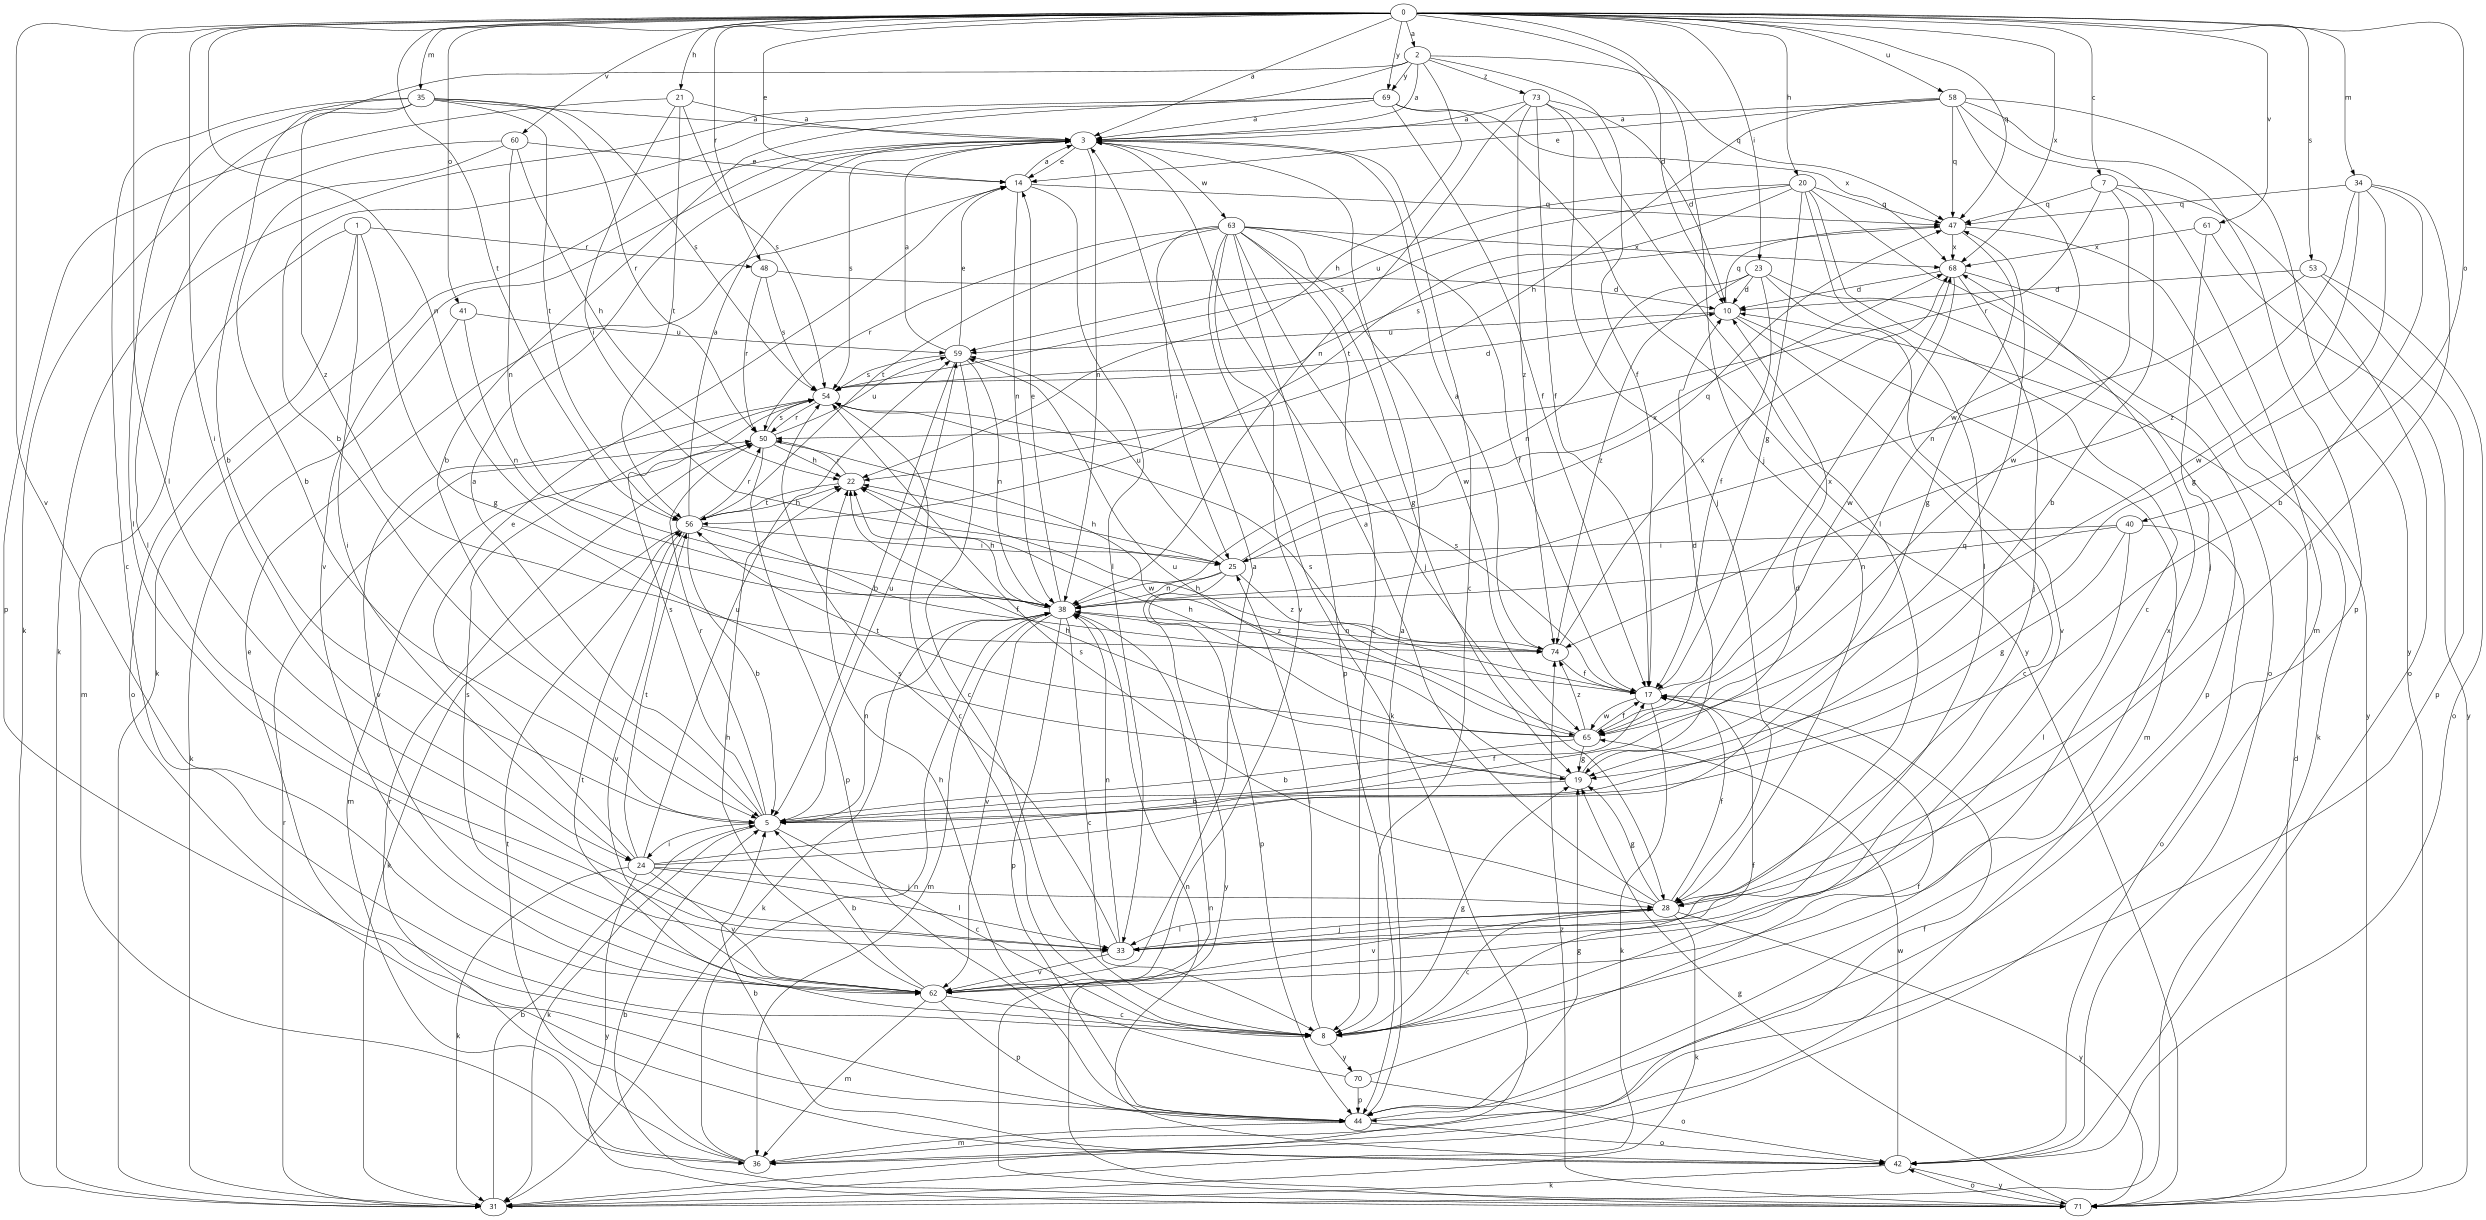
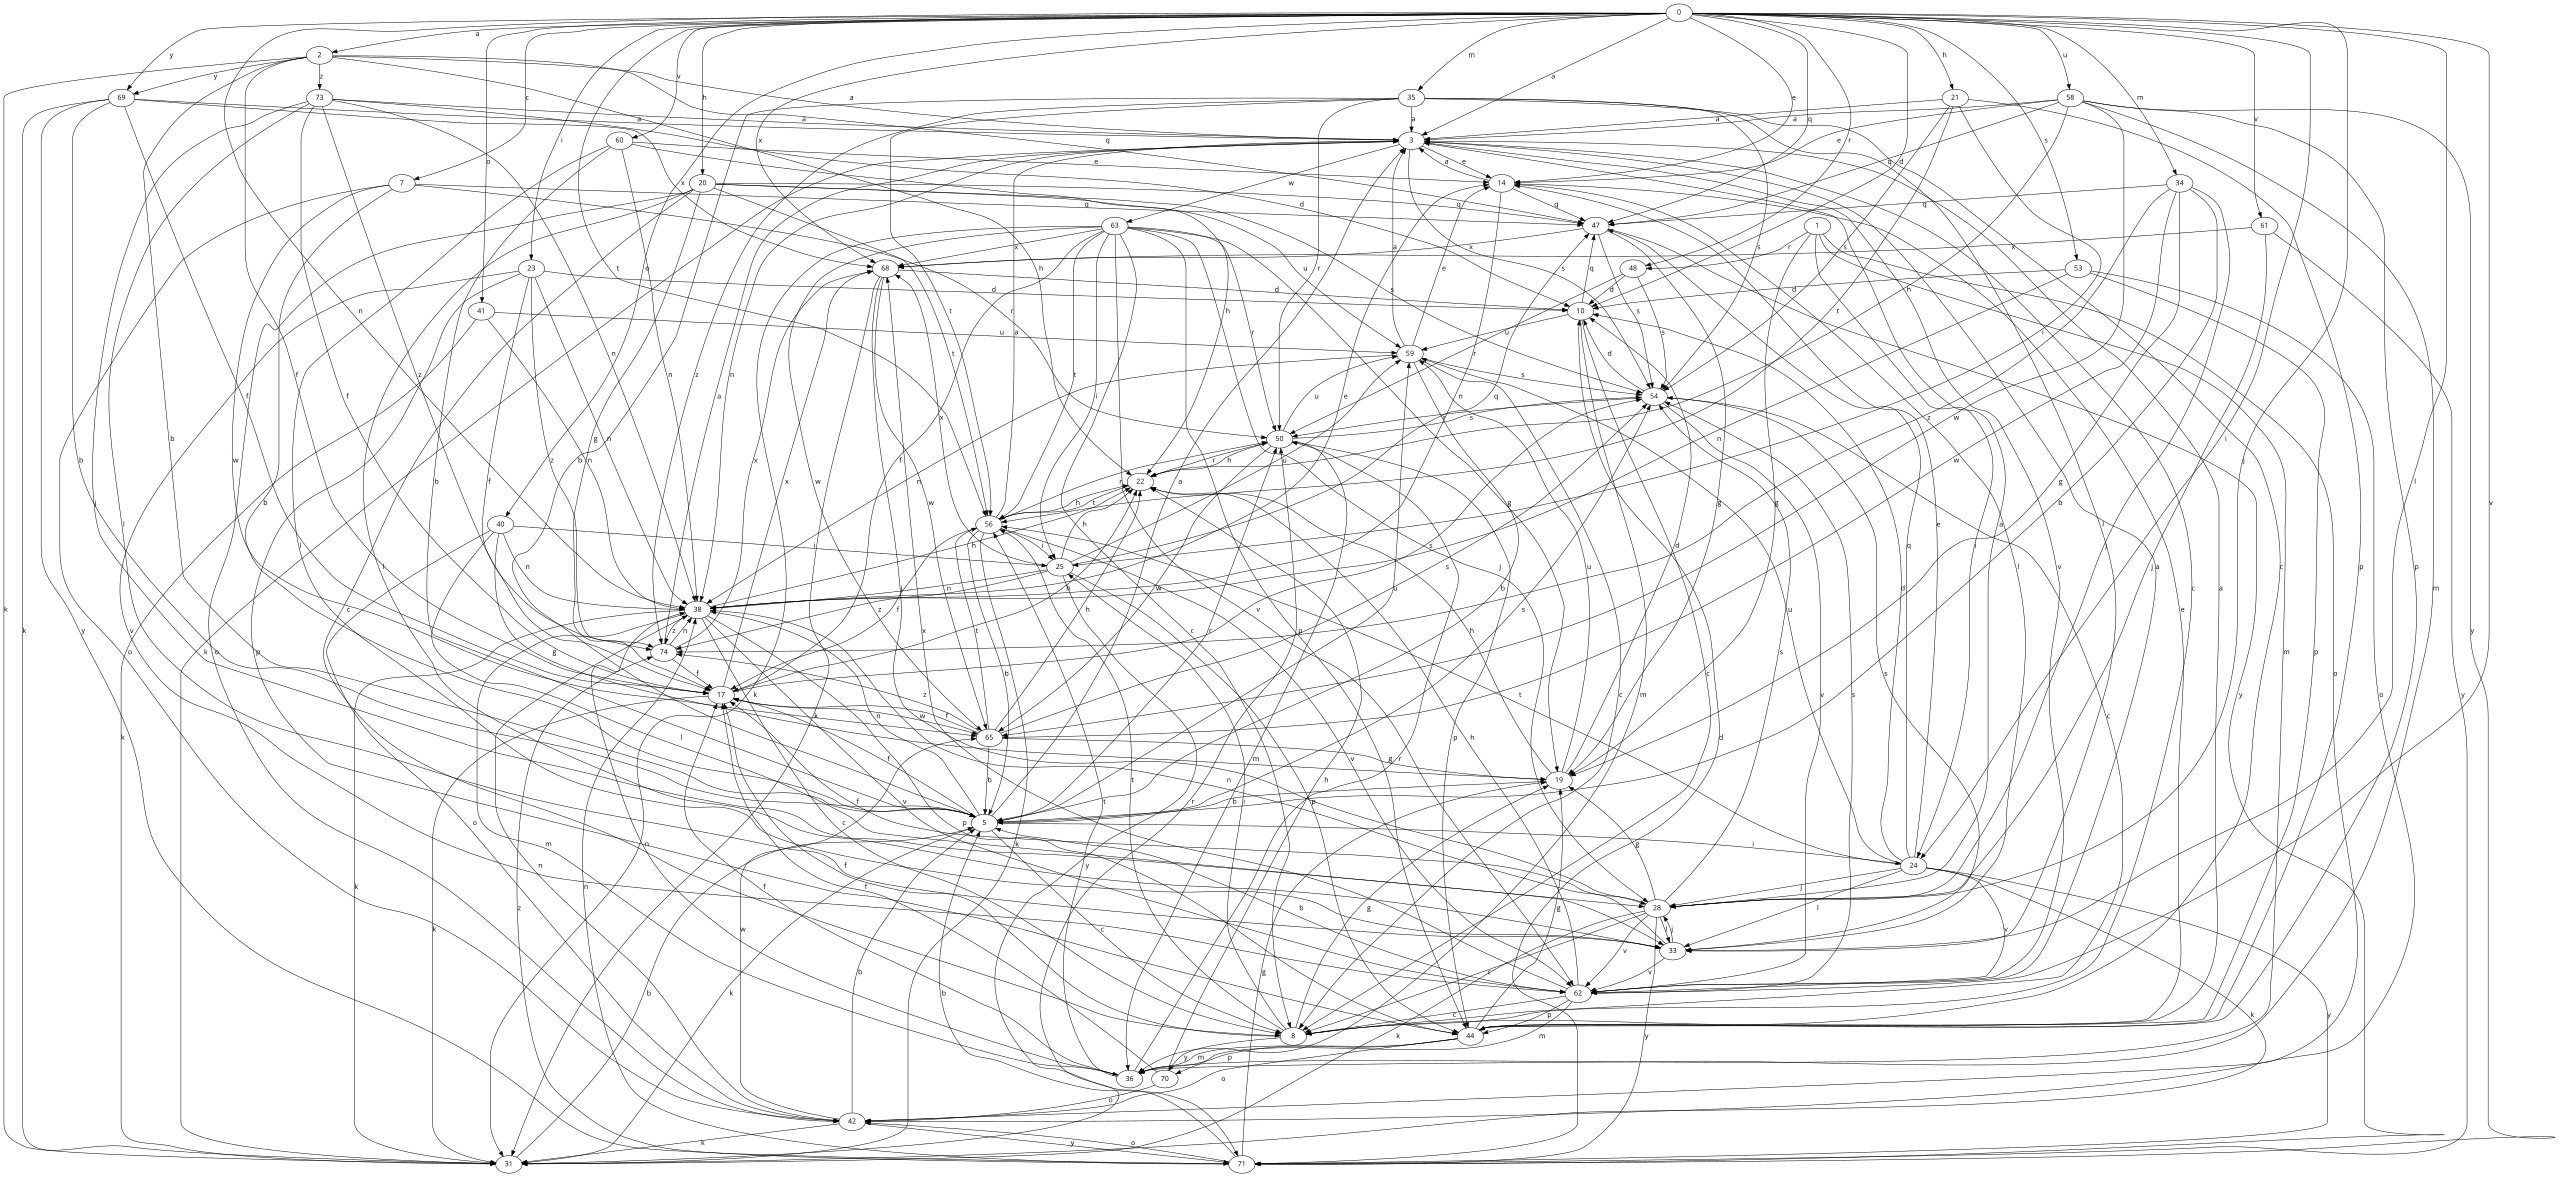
edge "70" -> "44": reversed
